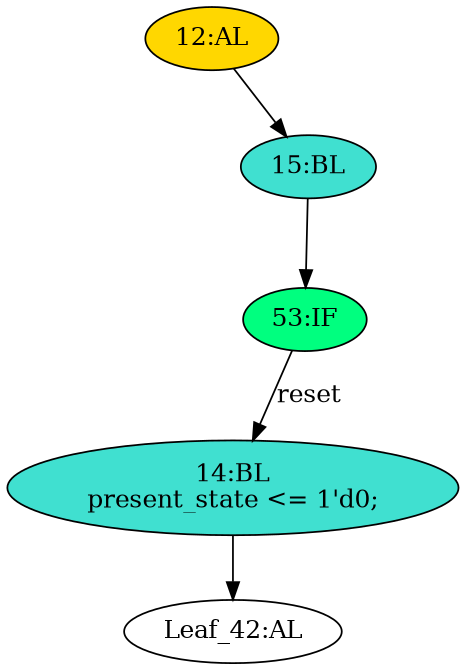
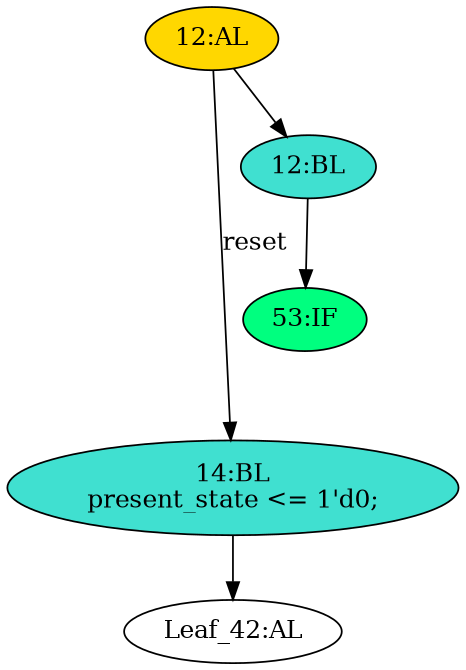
node "15:BL": label "15:BL" -> "12:BL"
edge "53:IF" -> "14:BL present_state <= 1'd0;": now "12:AL" -> "14:BL present_state <= 1'd0;"
